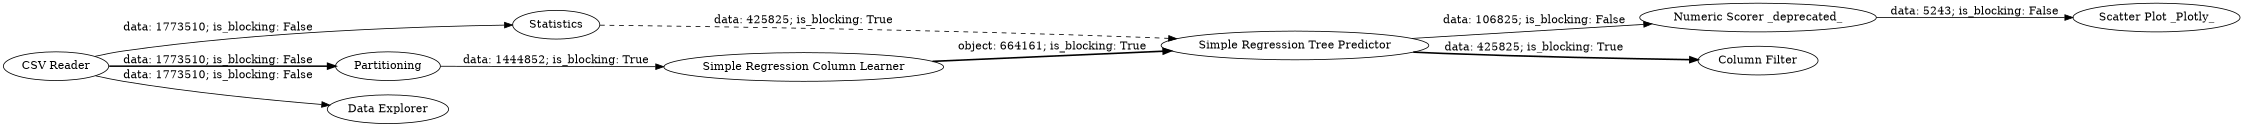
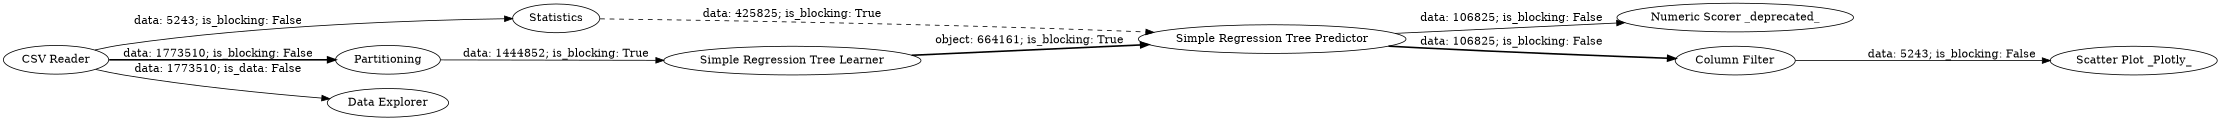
edge "Numeric Scorer _deprecated_" -> "Scatter Plot _Plotly_": now "Column Filter" -> "Scatter Plot _Plotly_"
edge "CSV Reader" -> "Statistics": label "data: 1773510; is_blocking: False" -> "data: 5243; is_blocking: False"
edge "Simple Regression Tree Predictor" -> "Column Filter": label "data: 425825; is_blocking: True" -> "data: 106825; is_blocking: False"
node "Simple Regression Column Learner": label "Simple Regression Column Learner" -> "Simple Regression Tree Learner"
edge "CSV Reader" -> "Data Explorer": label "data: 1773510; is_blocking: False" -> "data: 1773510; is_data: False"
